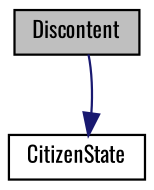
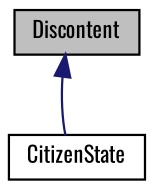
edge "Discontent" -> "CitizenState": reversed
